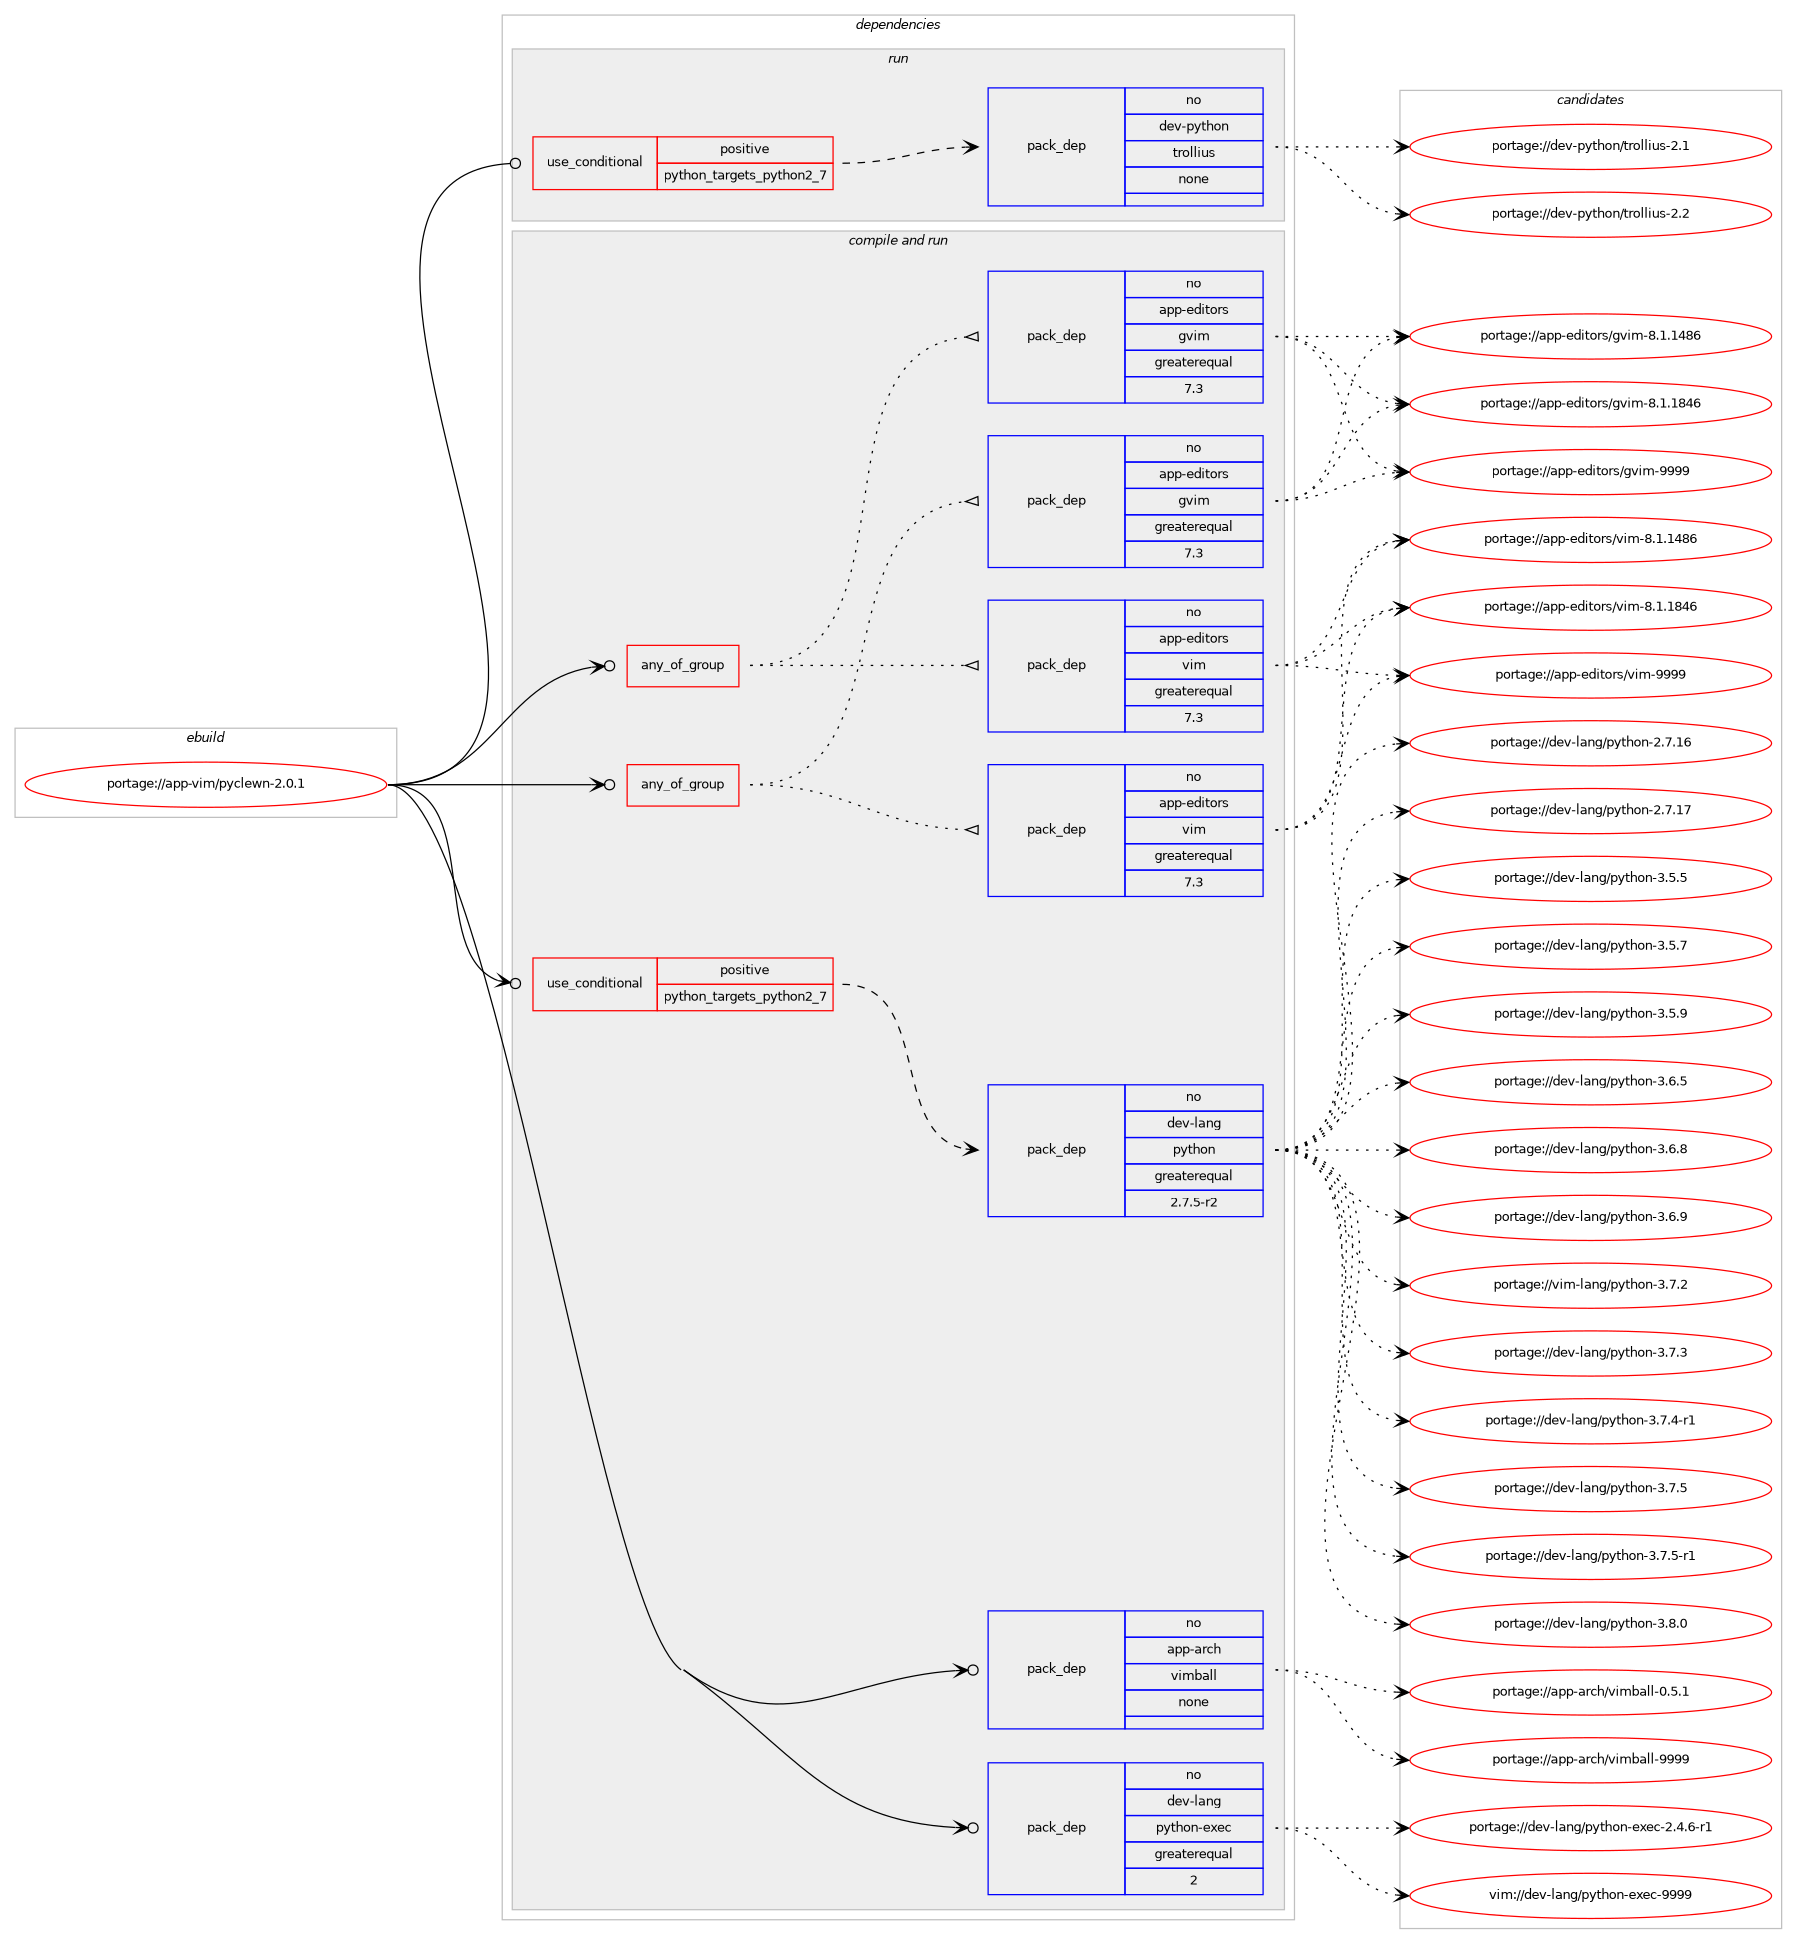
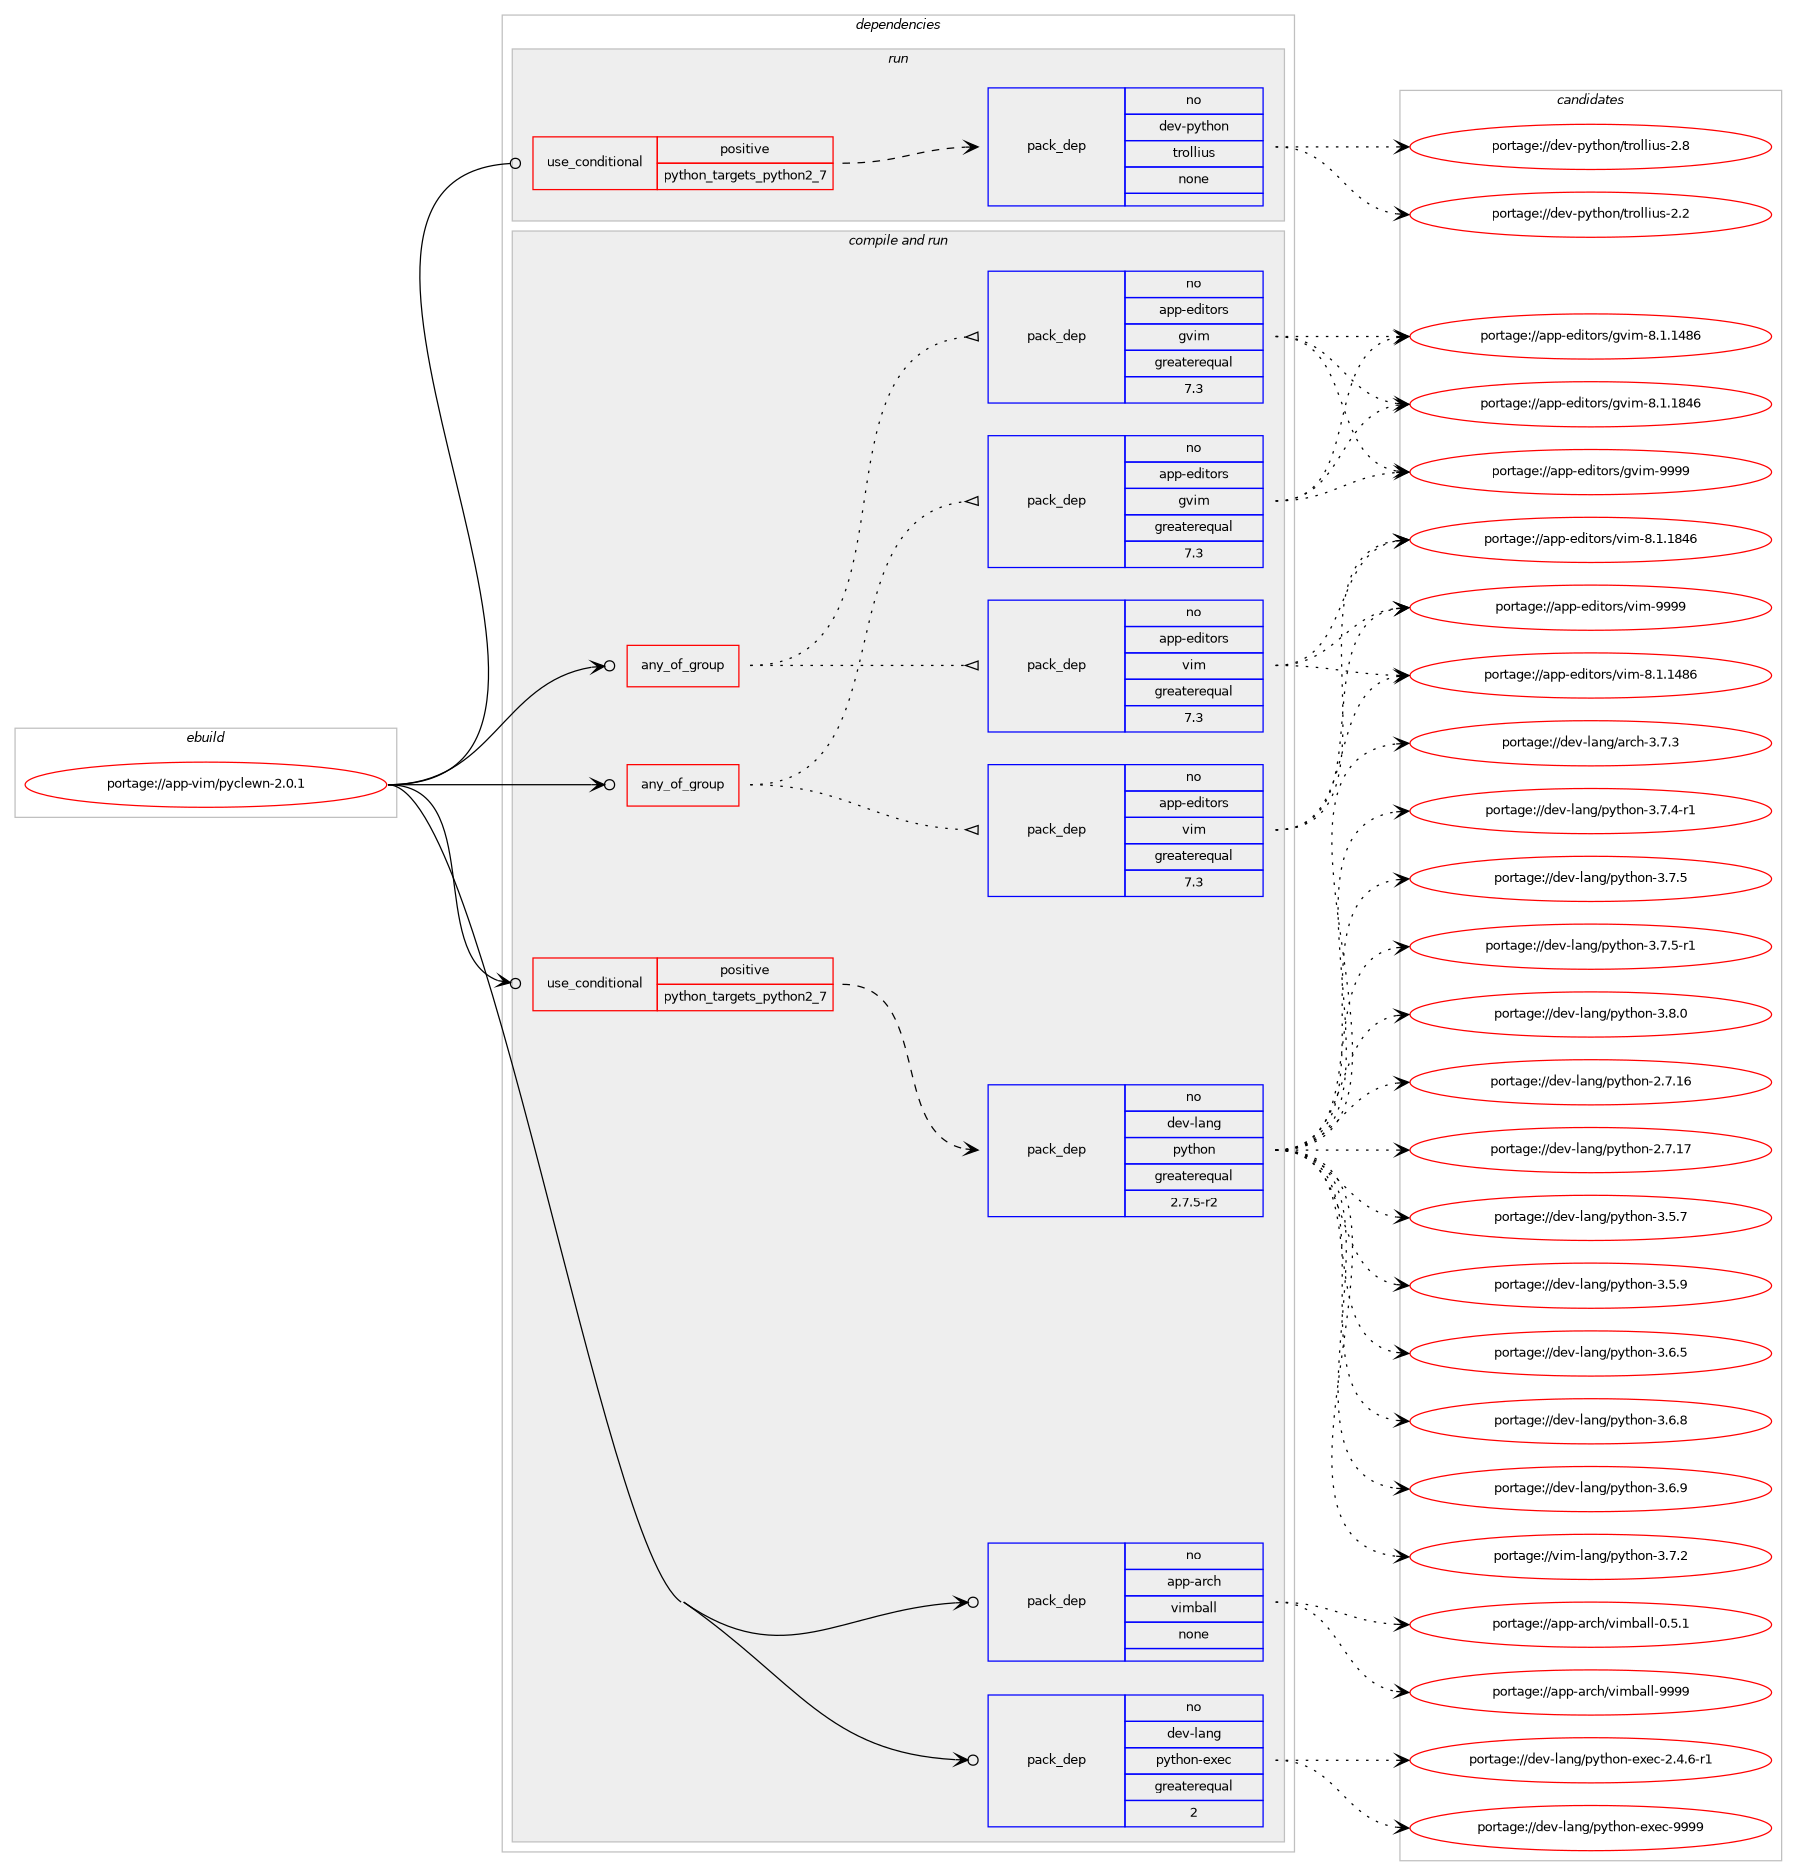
node "portage://dev-python/trollius-2.1": label "portage://dev-python/trollius-2.1" -> "portage://dev-python/trollius-2.8"
node "portage://dev-lang/python-3.5.5": removed
node "portage://dev-lang/python-3.7.3": label "portage://dev-lang/python-3.7.3" -> "portage://dev-lang/arch-3.7.3"
node "vim://dev-lang/python-exec-9999": label "vim://dev-lang/python-exec-9999" -> "portage://dev-lang/python-exec-9999"
